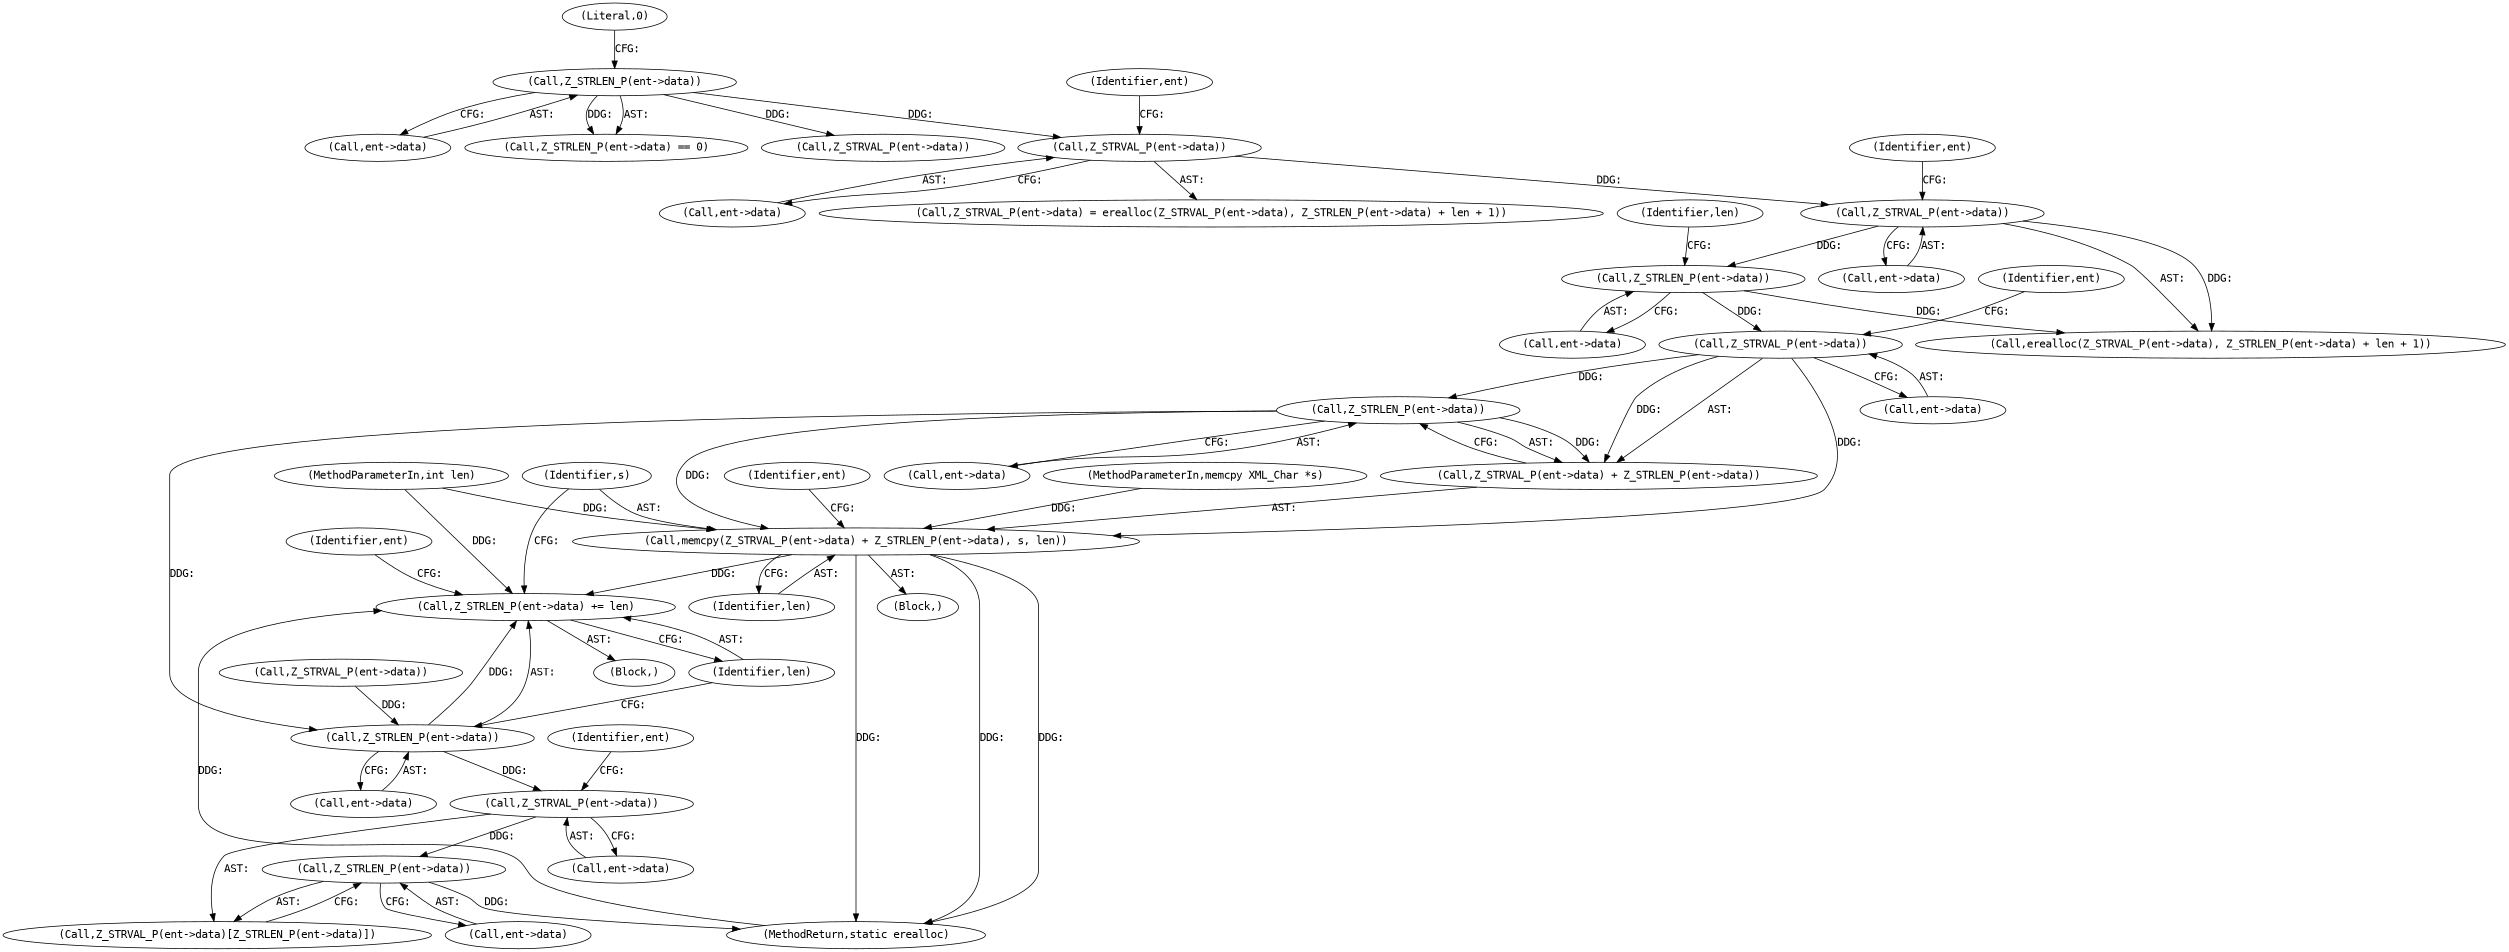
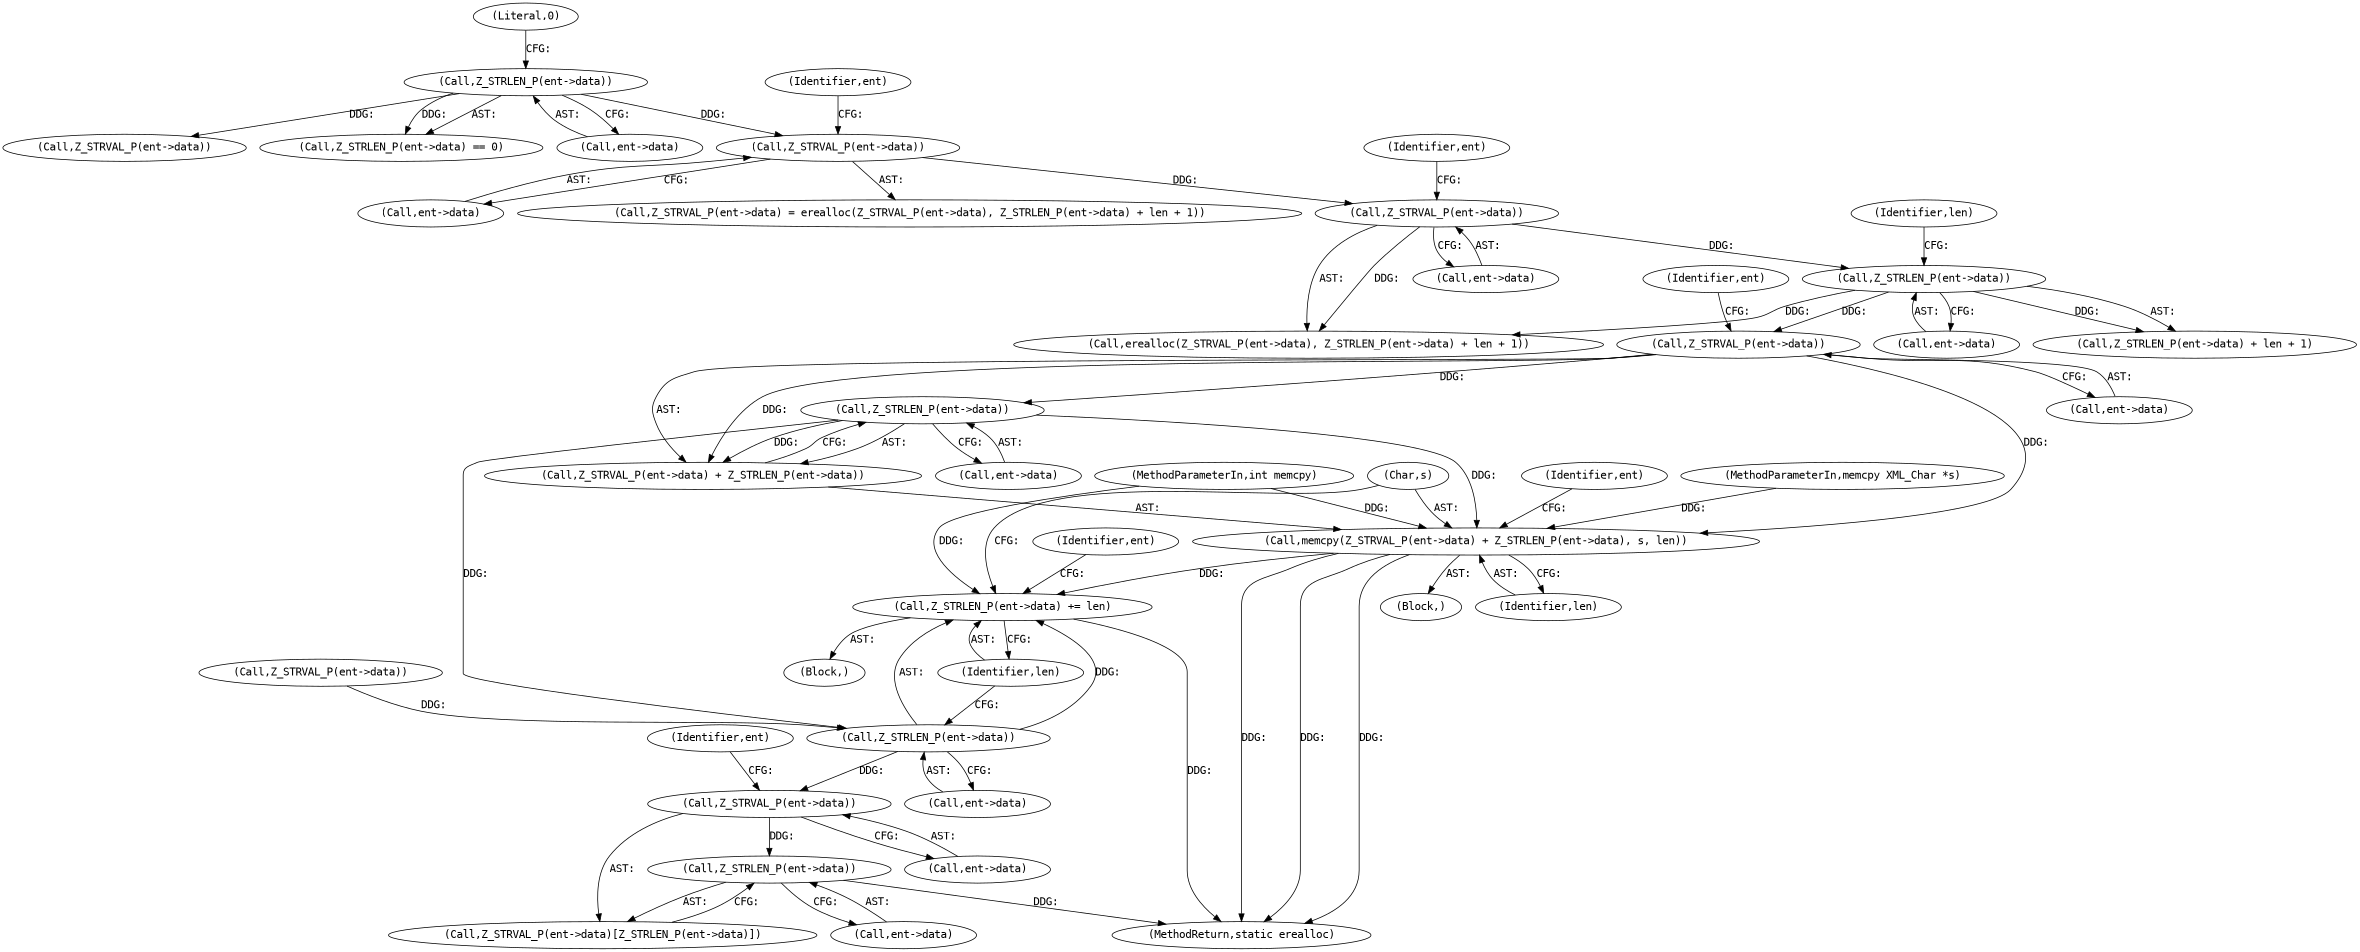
node "(Call,Z_STRLEN_P(ent->data) + len + 1)": added
node "(MethodParameterIn,int len)": label "(MethodParameterIn,int len)" -> "(MethodParameterIn,int memcpy)"
node "(Identifier,s)": label "(Identifier,s)" -> "(Char,s)"
edge "(MethodReturn,static erealloc)" -> "(Call,Z_STRLEN_P(ent->data) += len)": reversed
